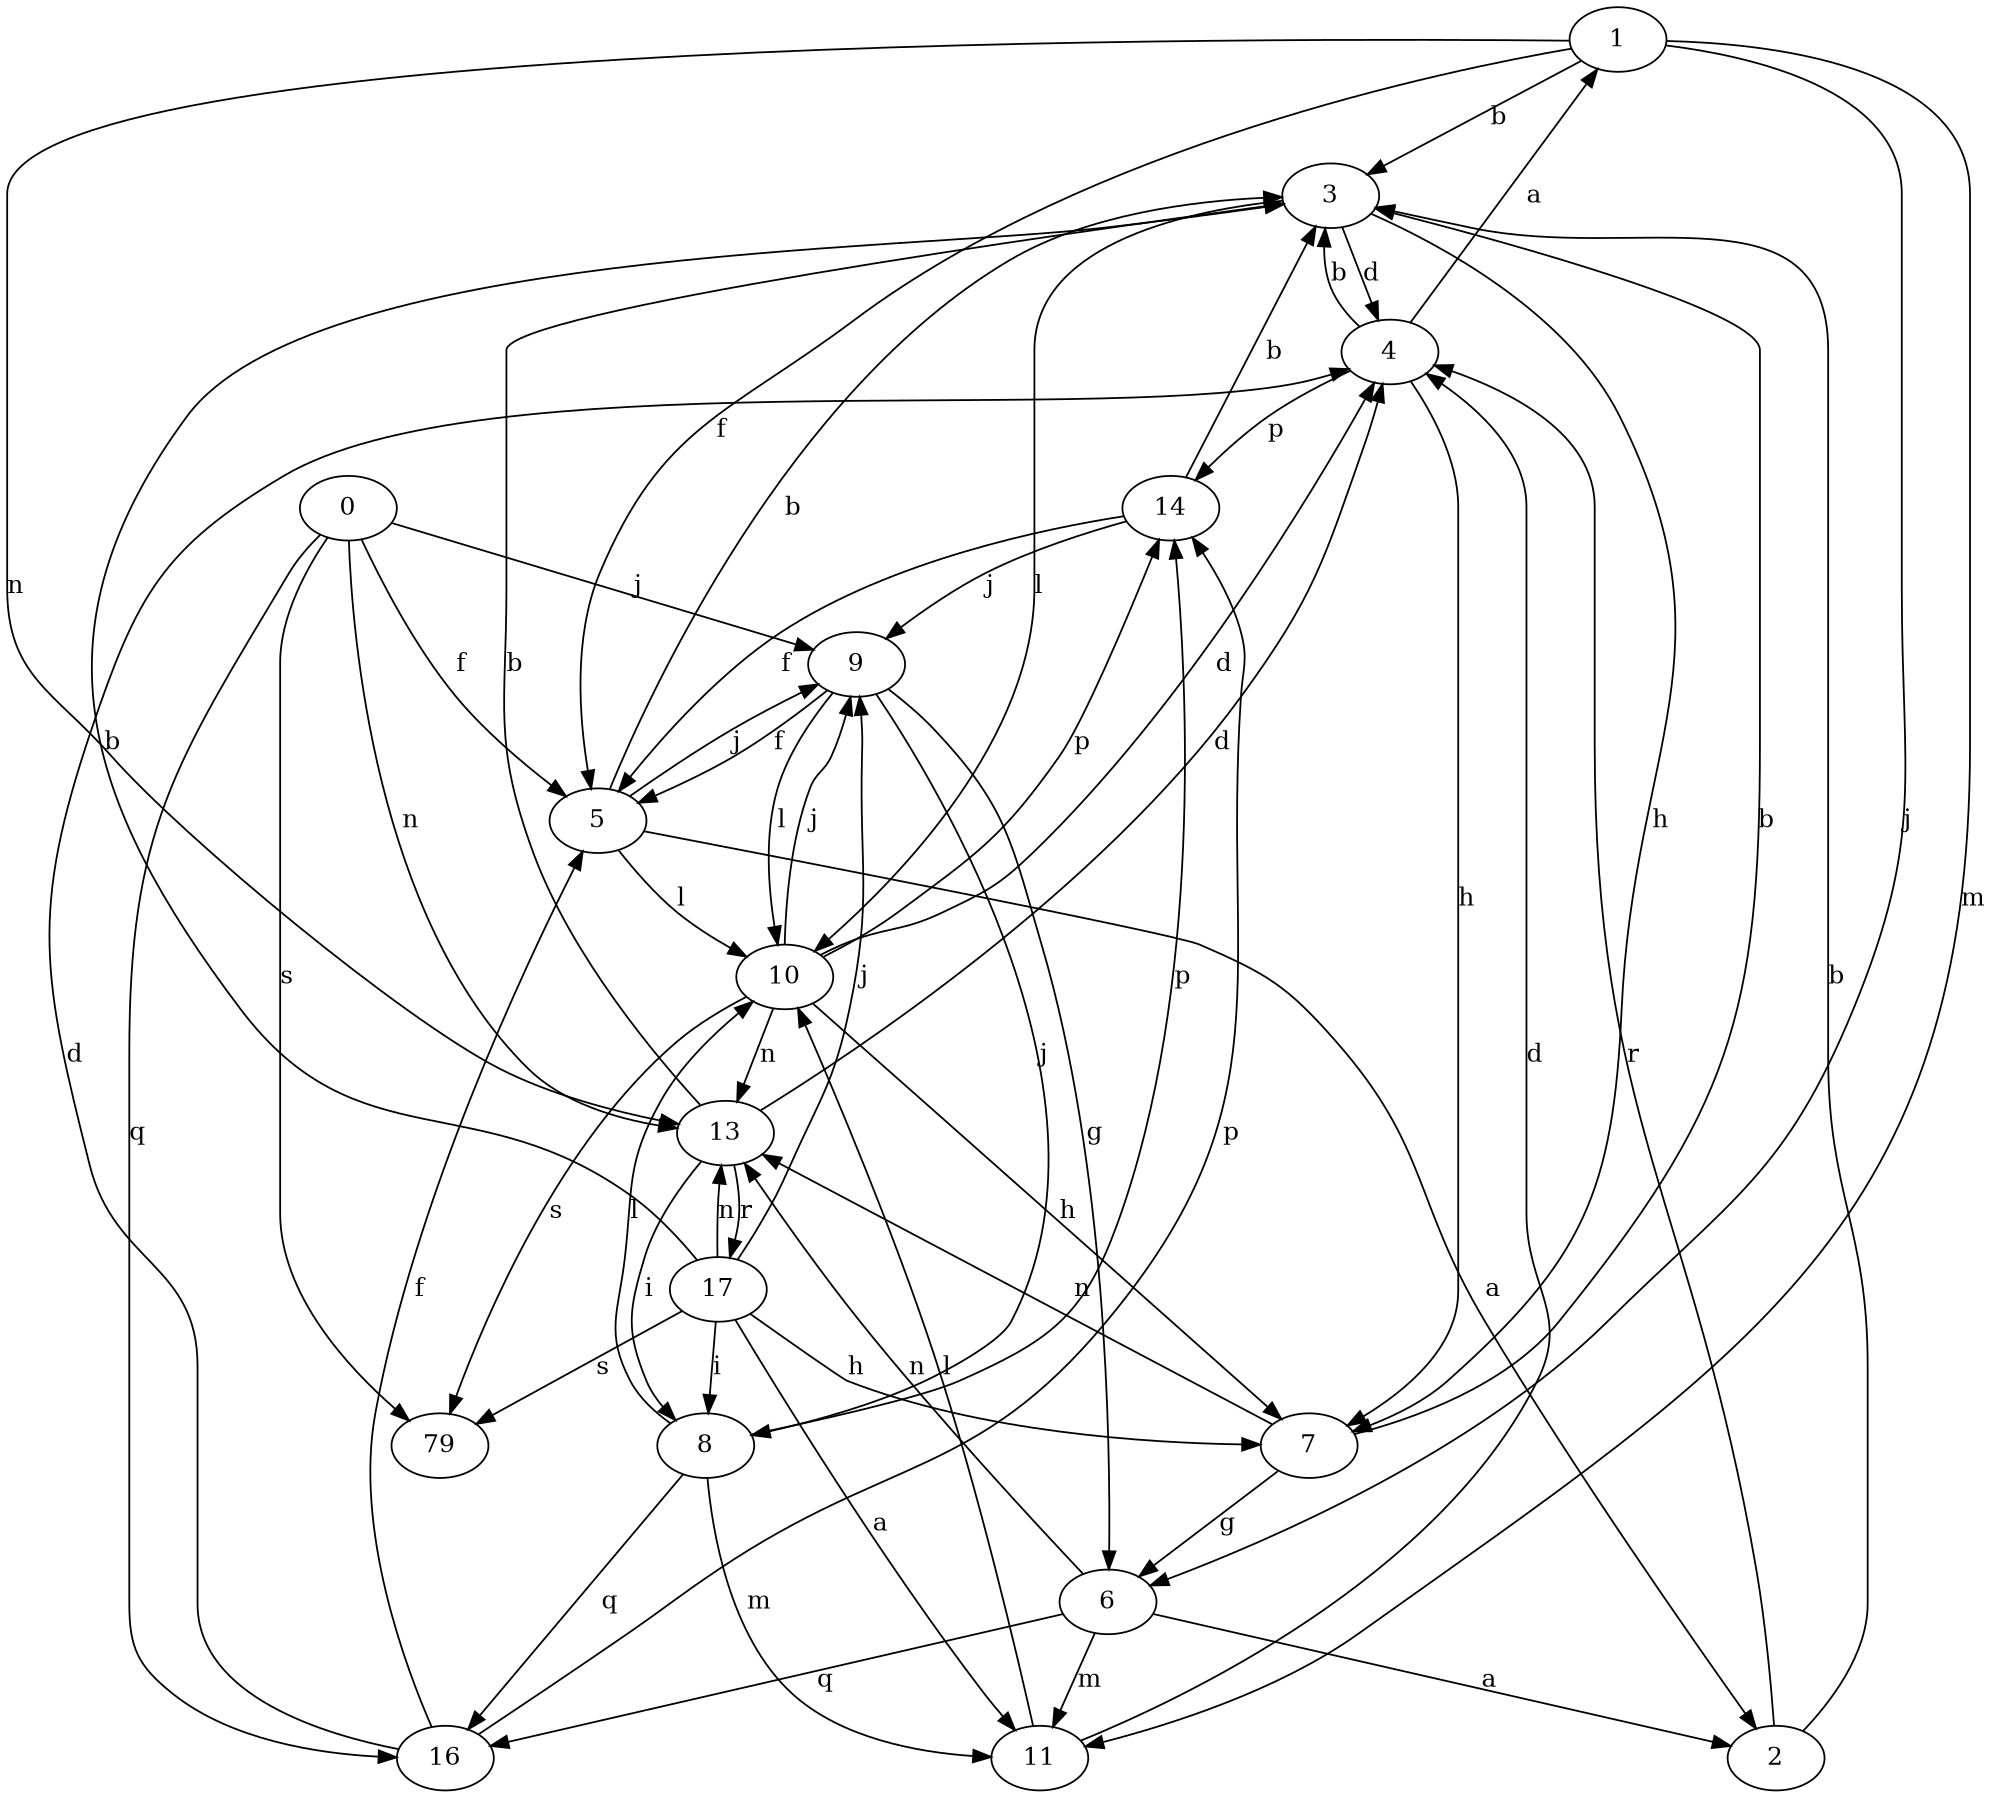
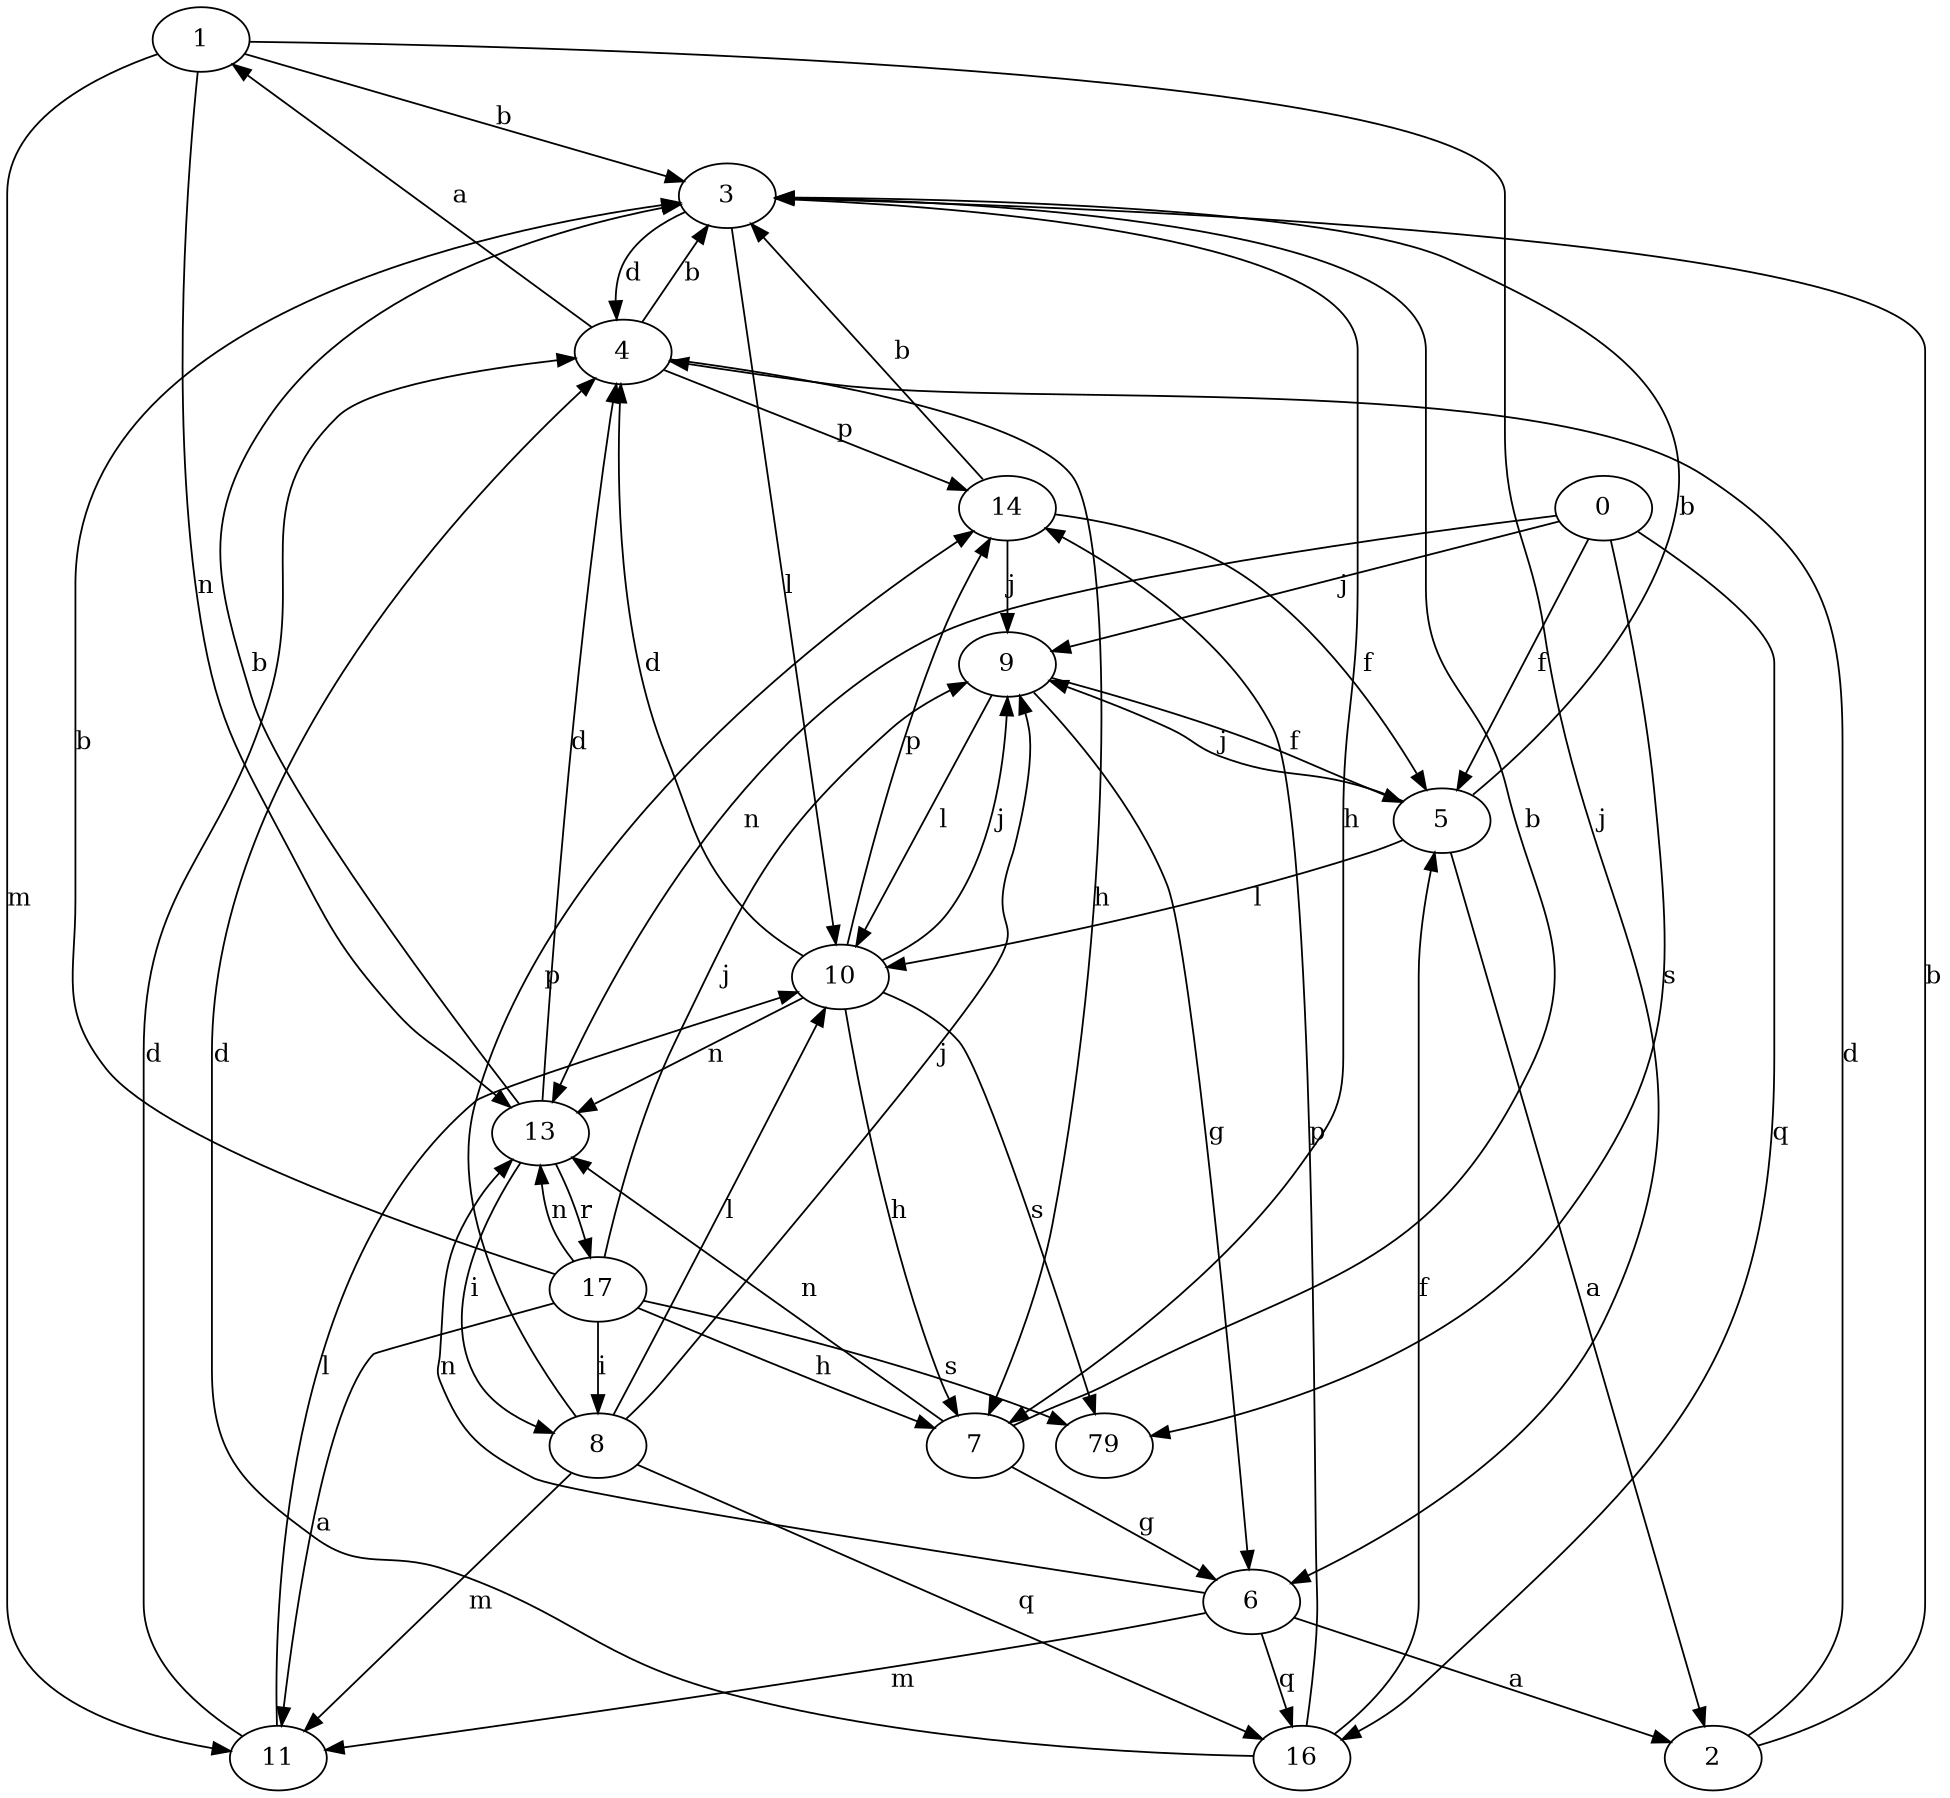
edge "1" -> "5": removed, label "f"
edge "2" -> "4": label "r" -> "d"
edge "9" -> "8": reversed
